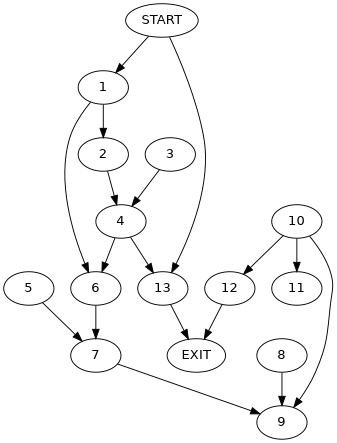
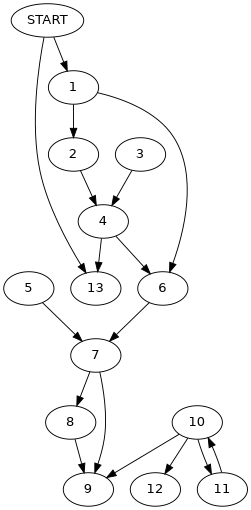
node "EXIT": removed
edge "7" -> "8": added
edge "11" -> "10": added
